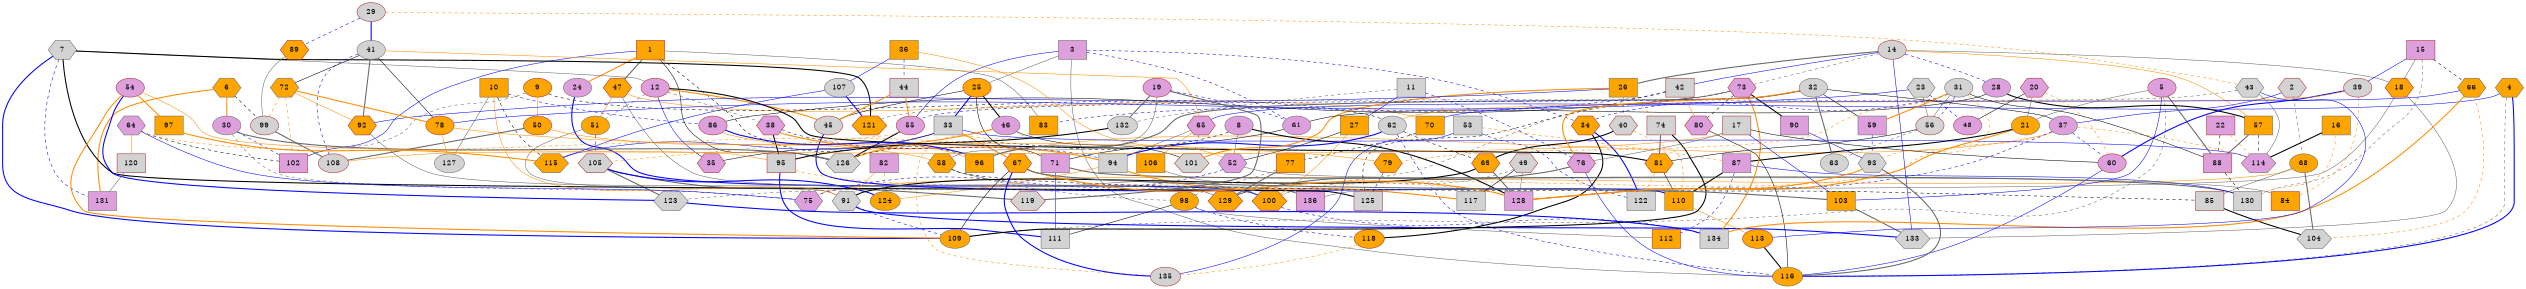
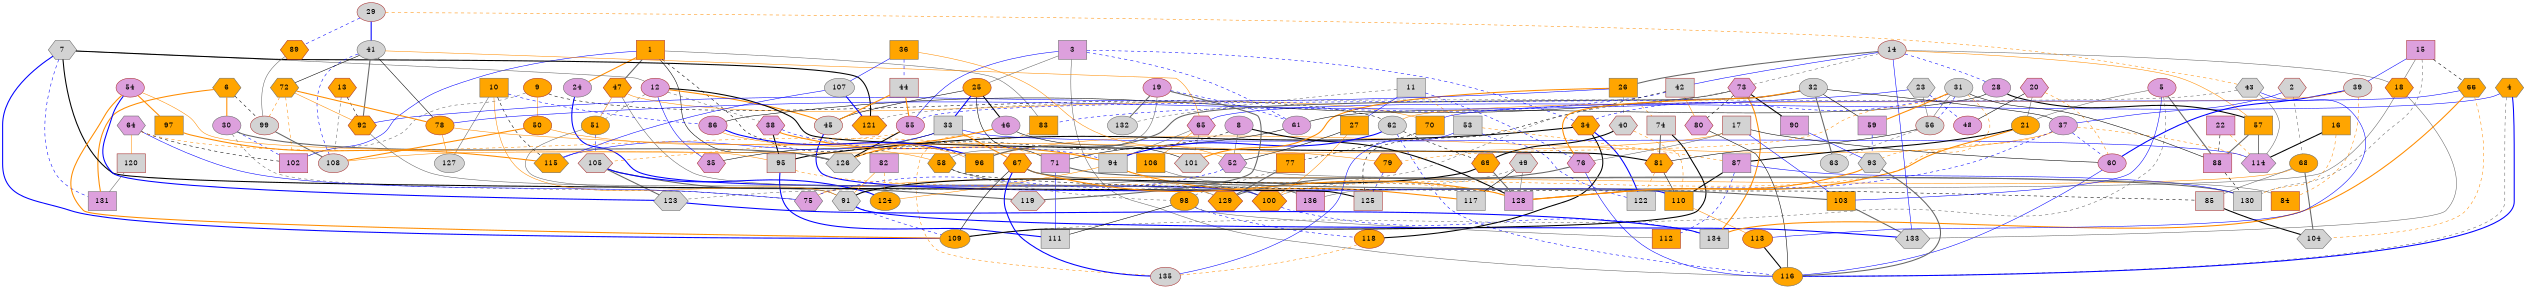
node "13": added
edge "132" -- "95": now "34" -- "95"
edge "50" -- "108": color gray40 -> darkorange
edge "57" -- "114": style dashed -> solid
